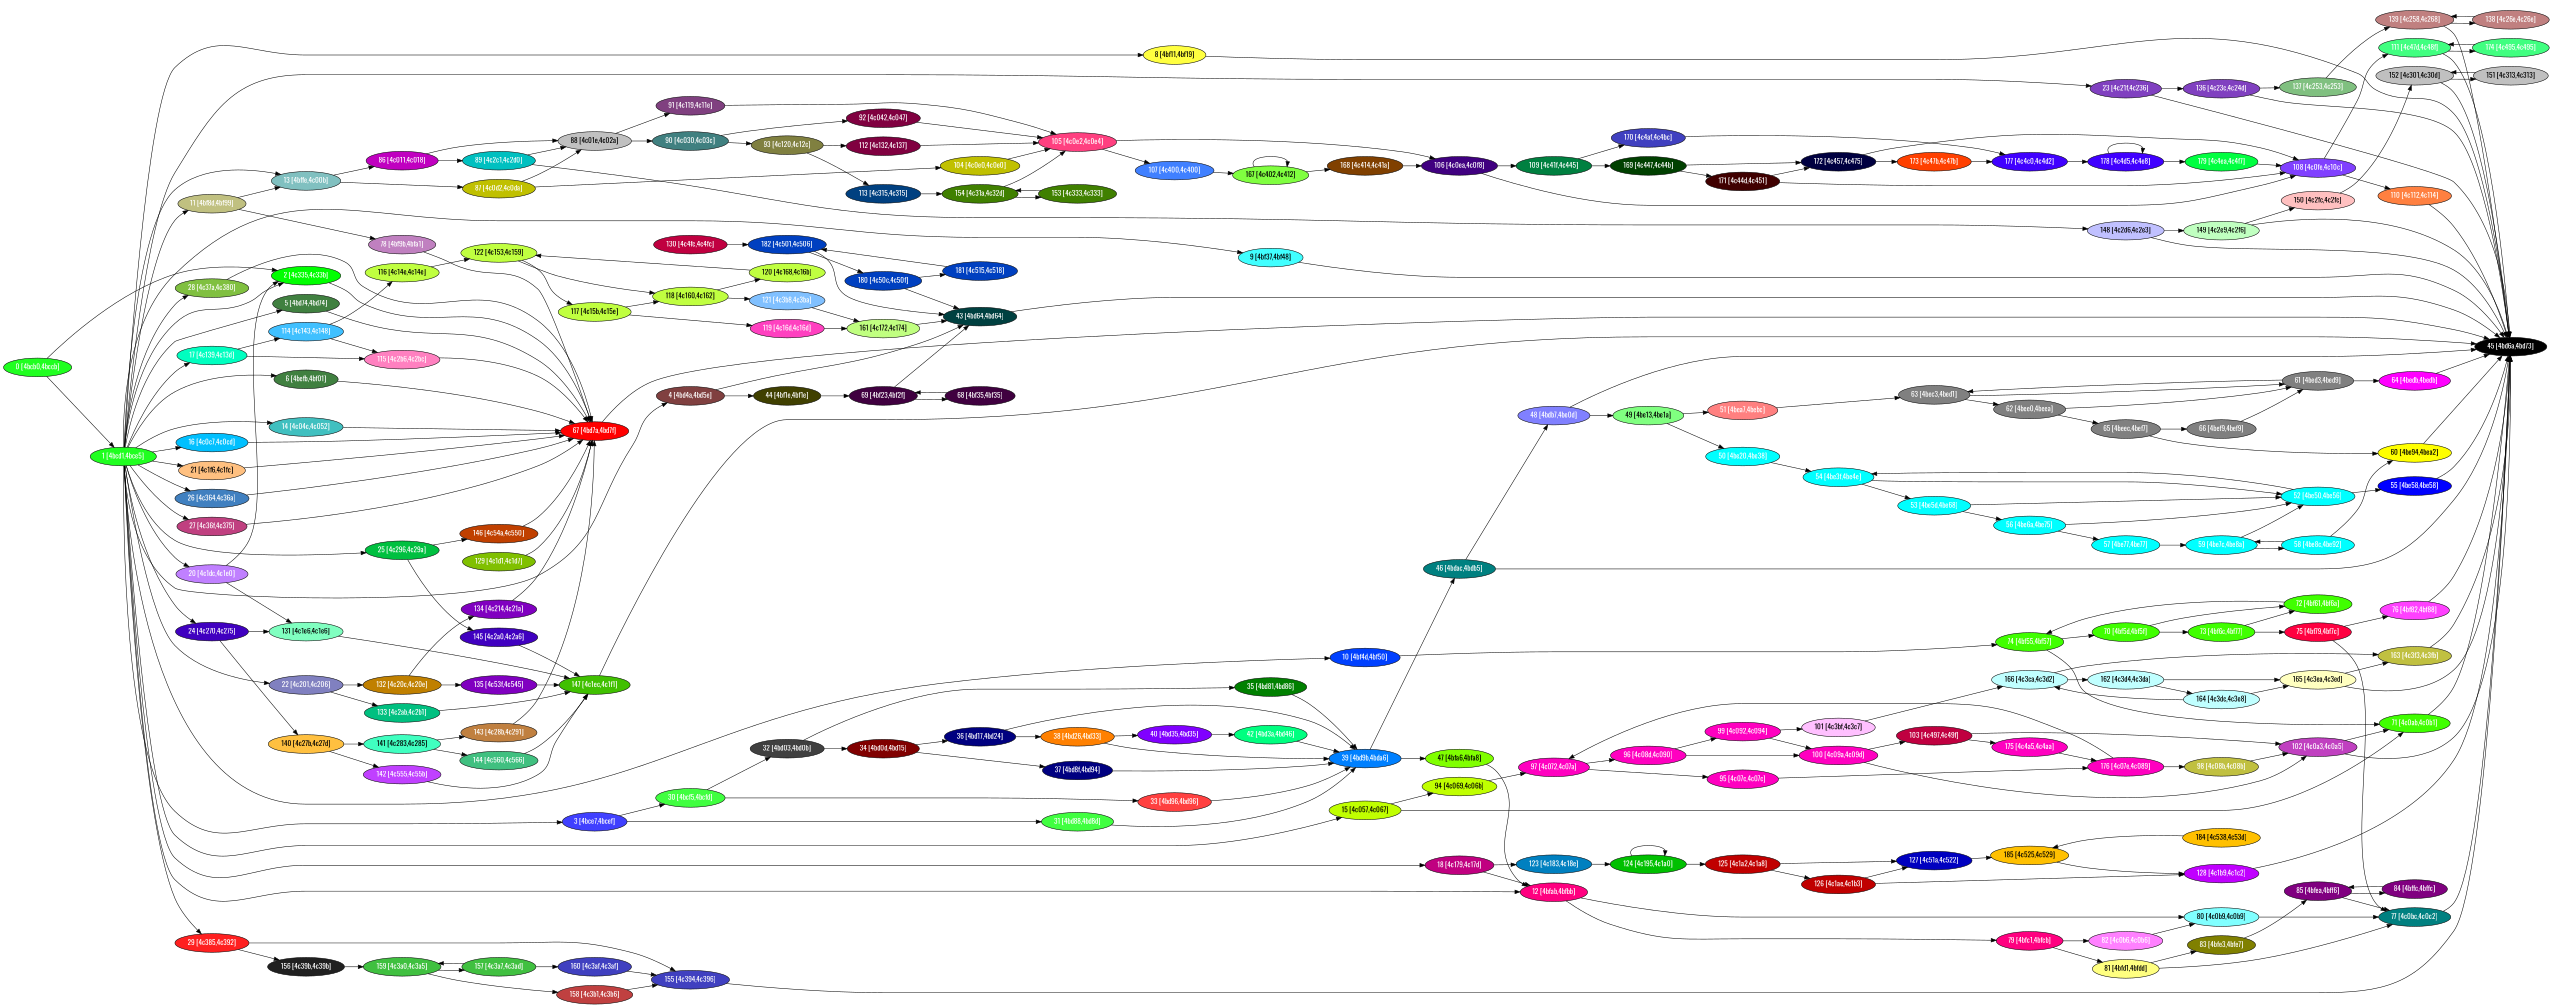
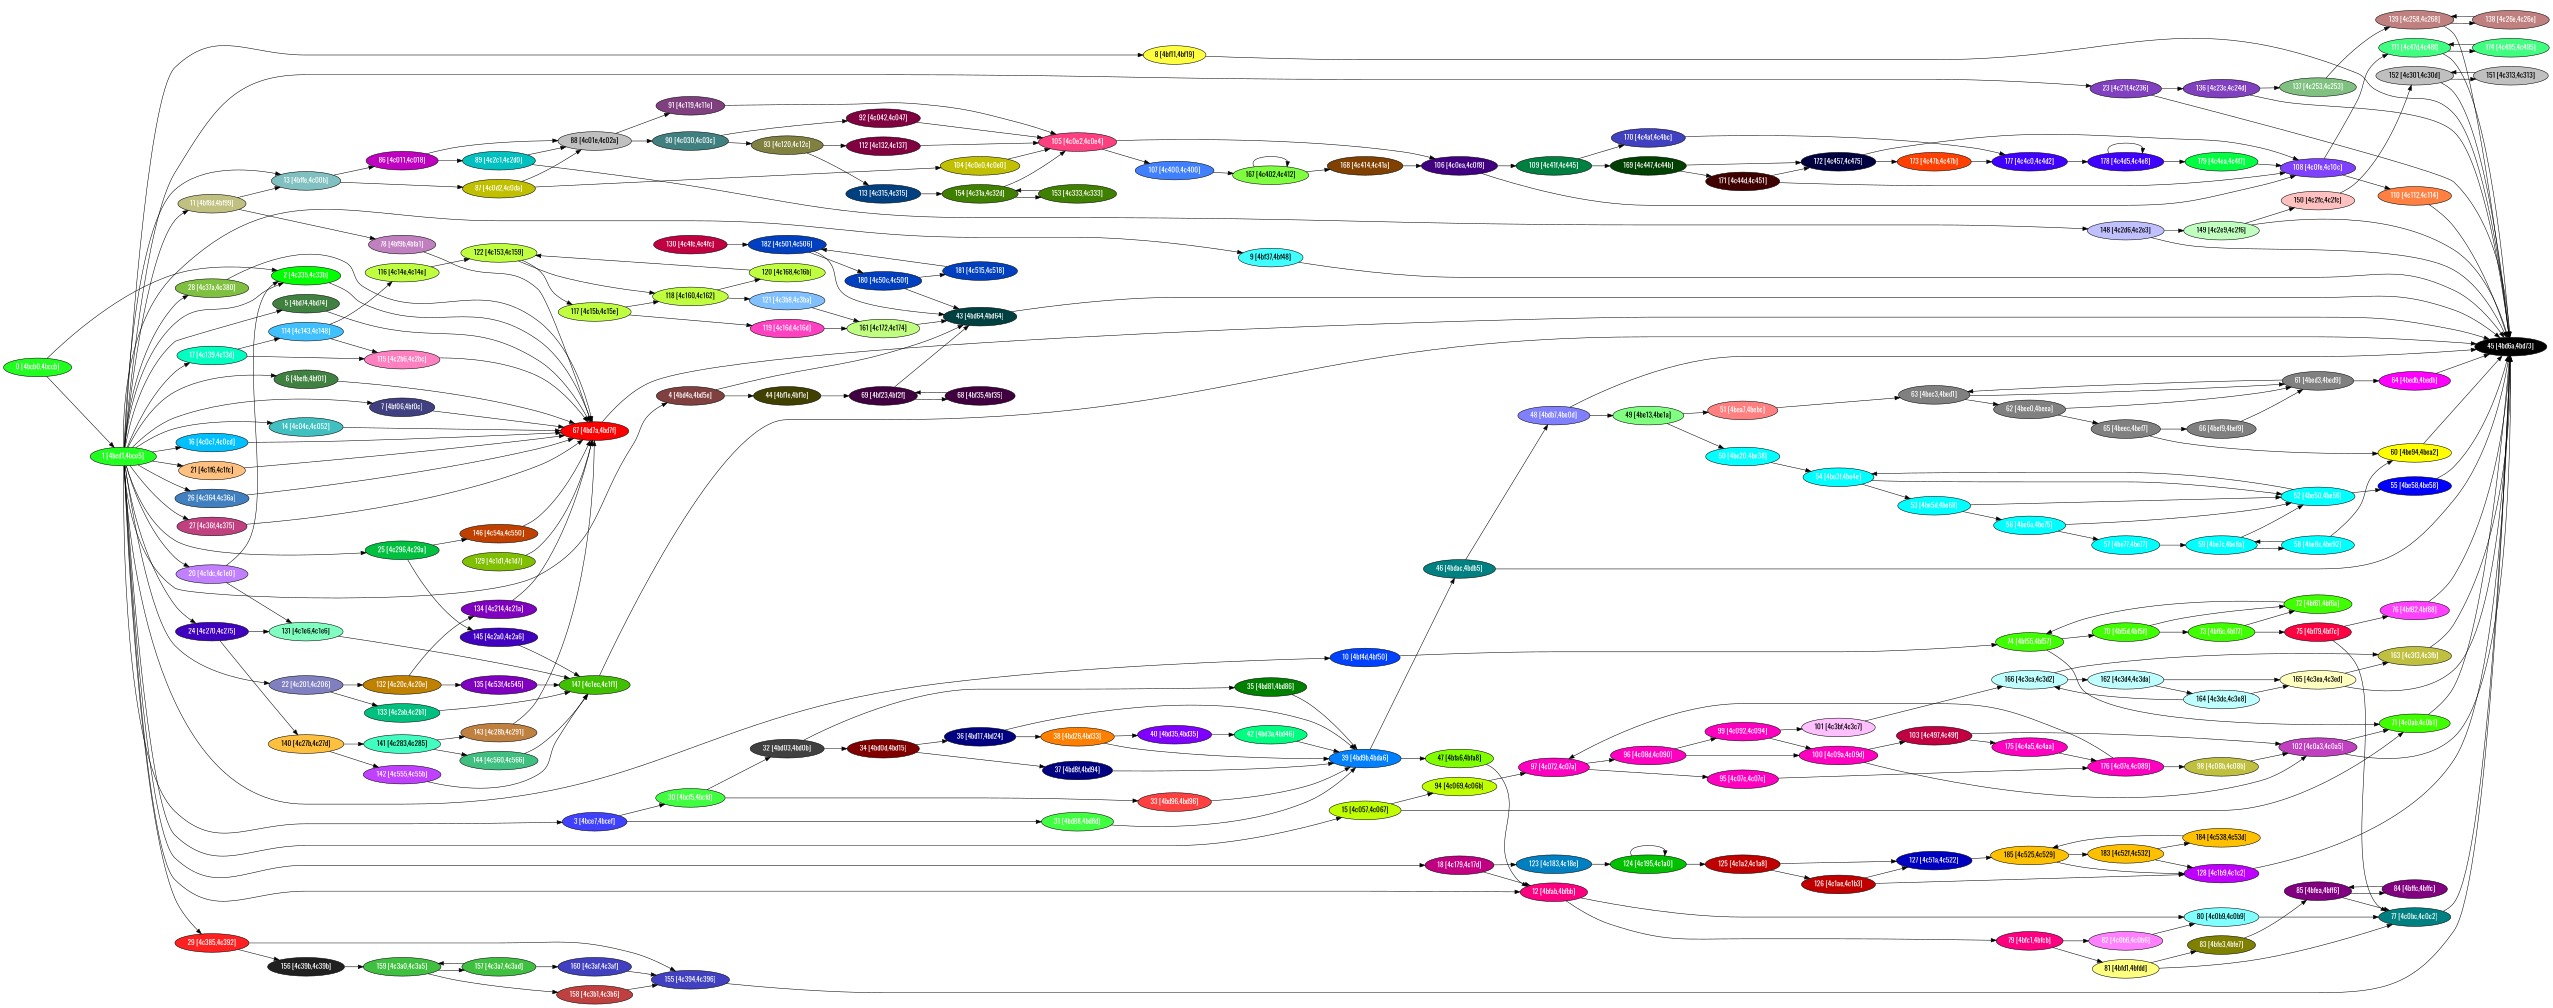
node "7 [4bf06,4bf0c]": added
node "183 [4c52f,4c532]": added
